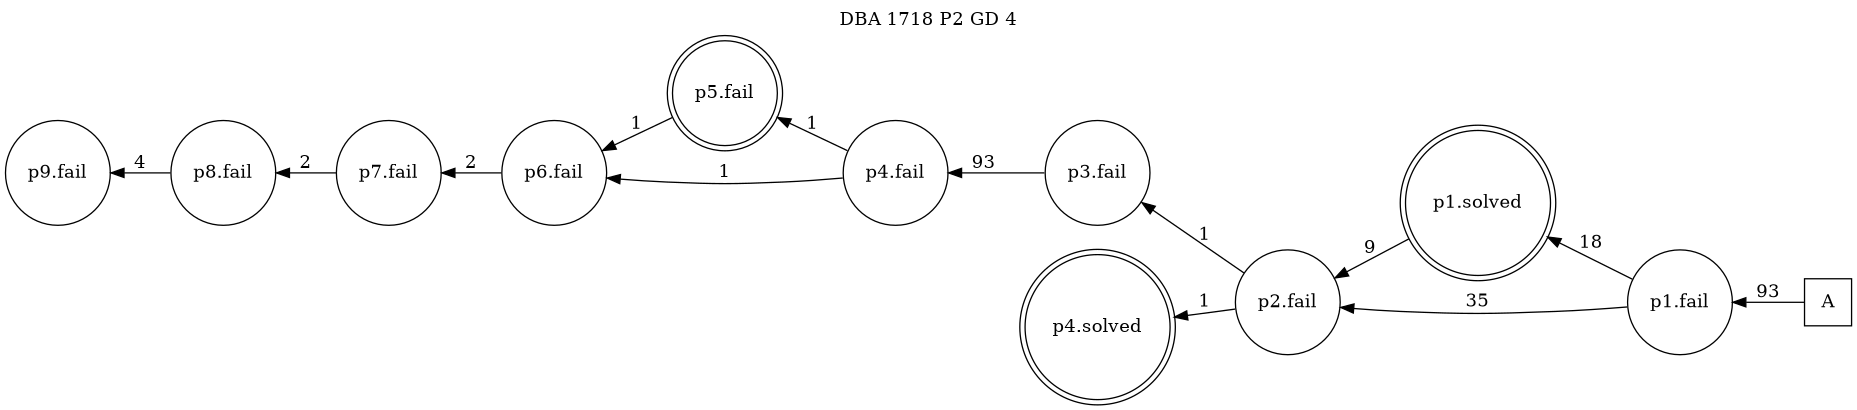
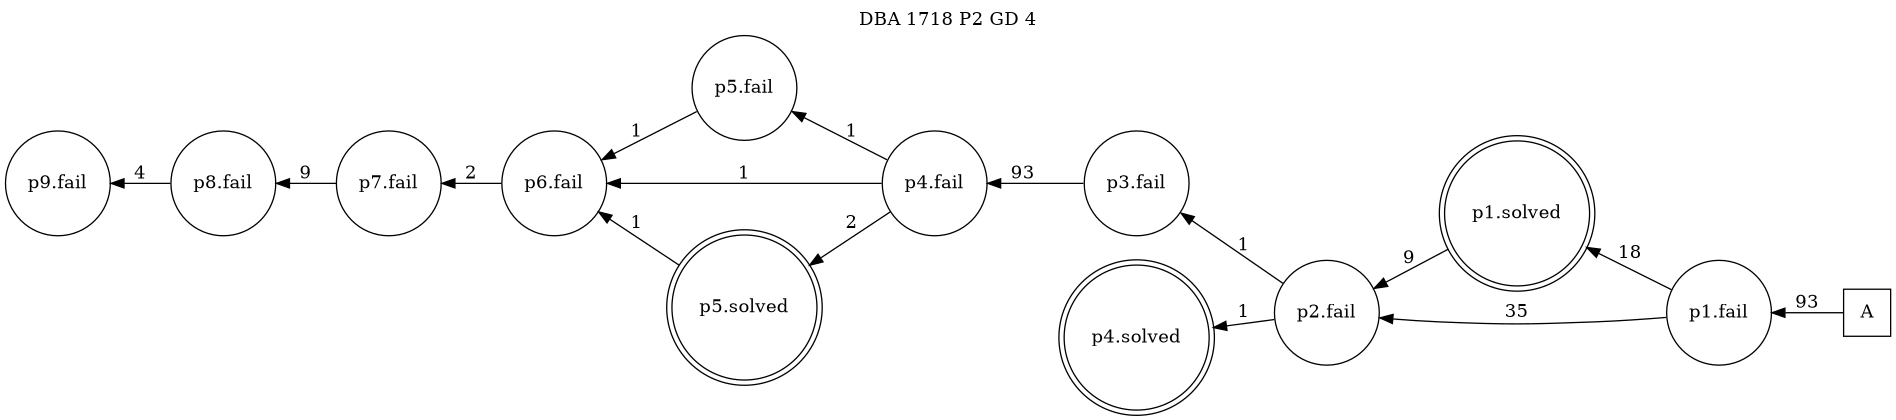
node "p5.fail": shape doublecircle -> circle
edge "p7.fail" -> "p8.fail": label "2" -> "9"
node "p5.solved": added
